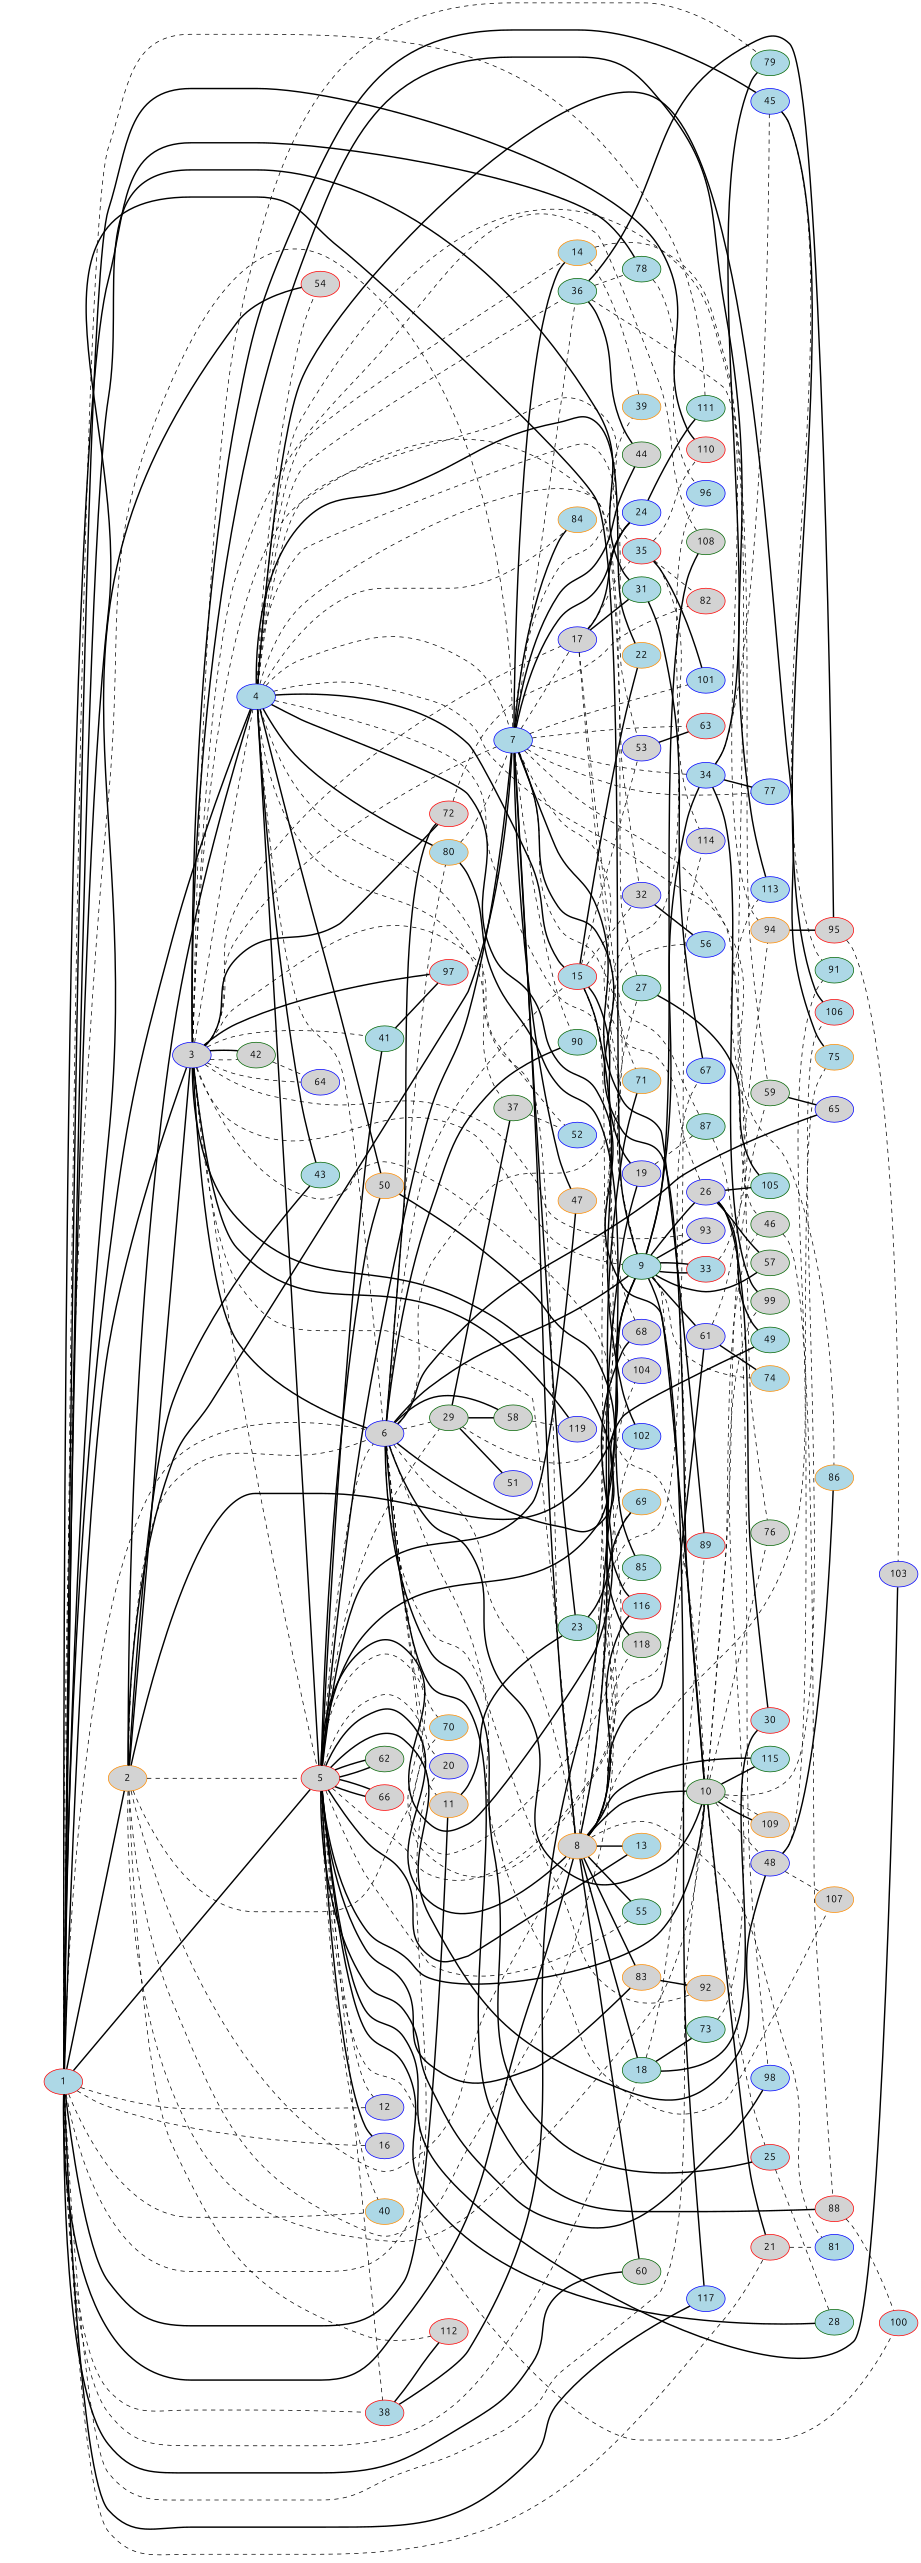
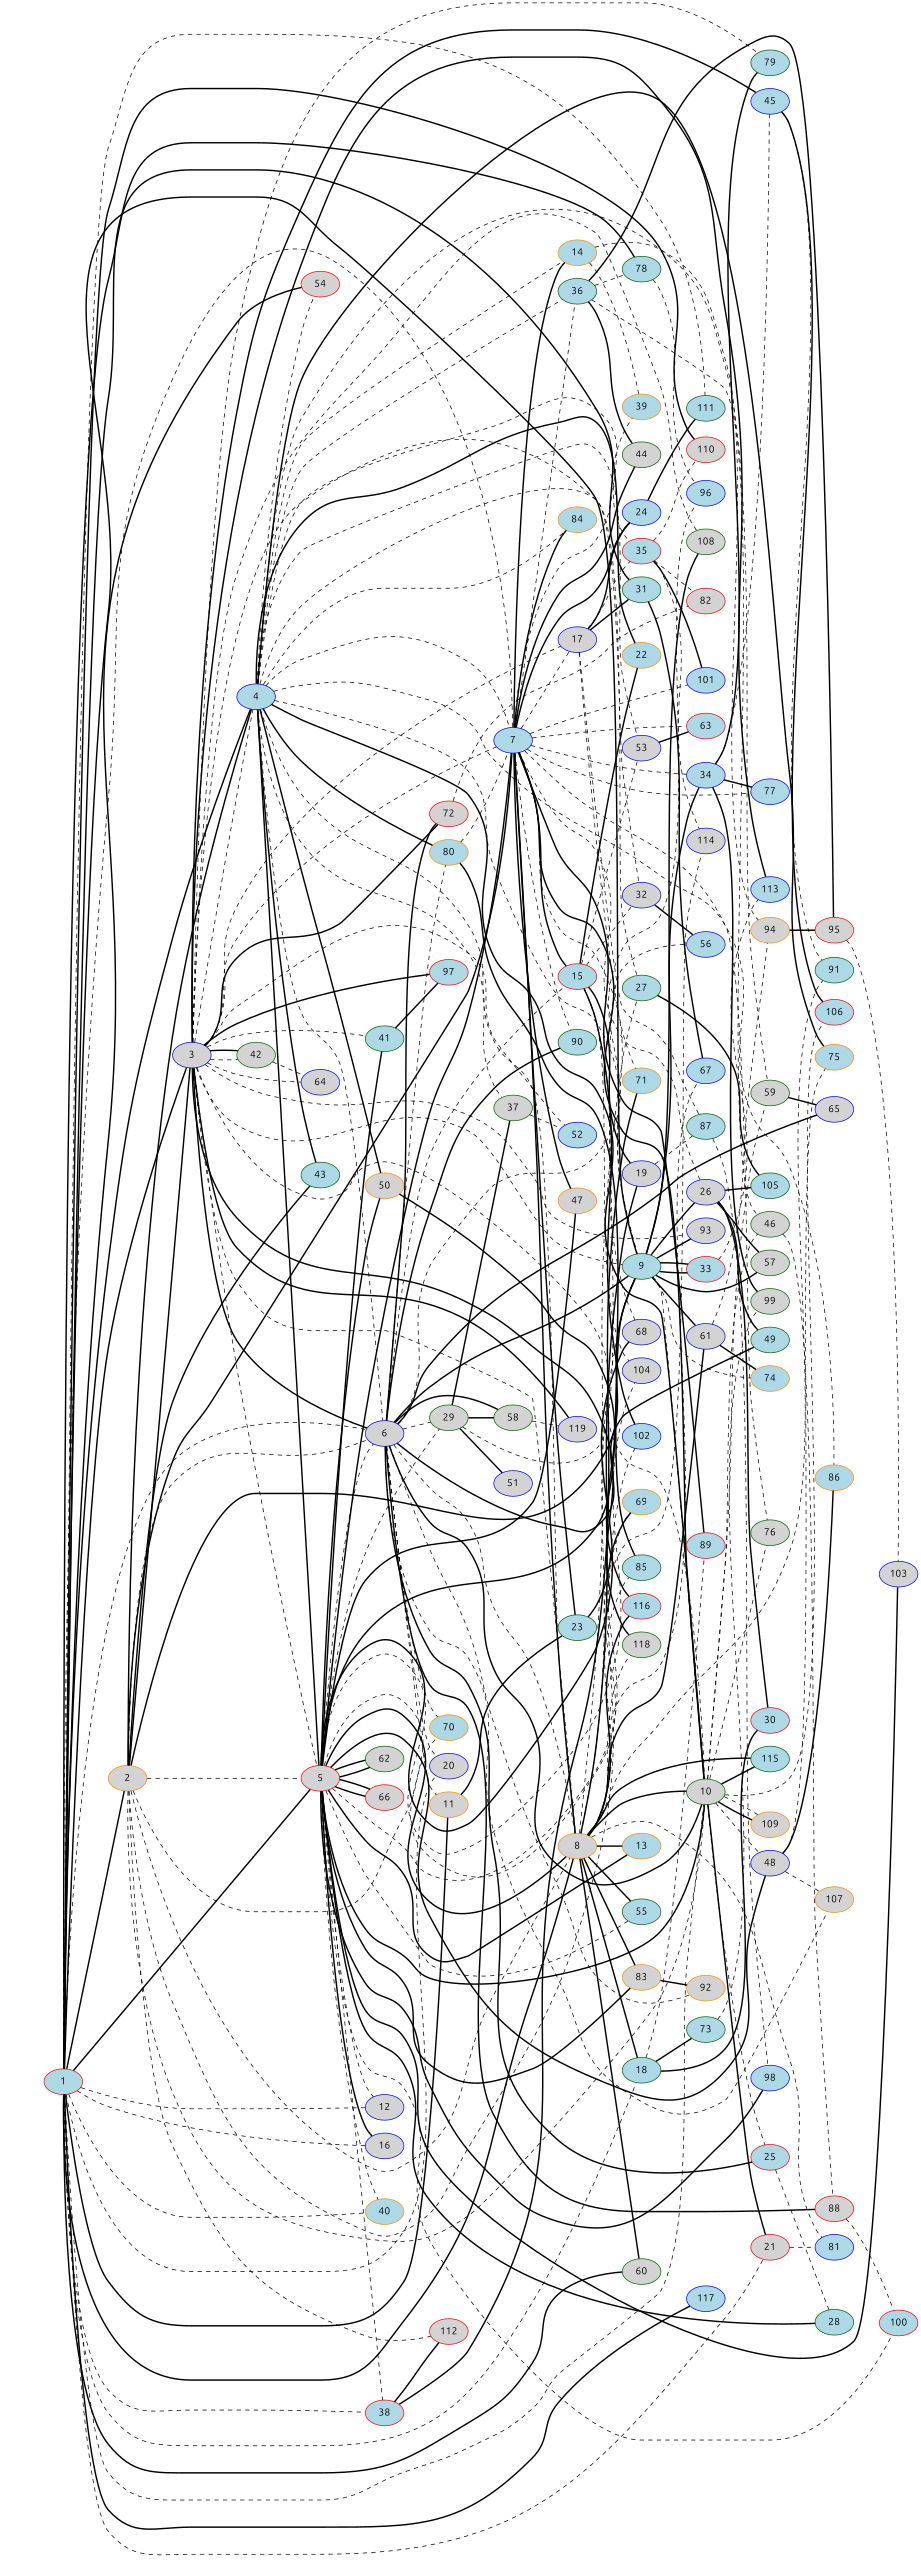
edge "4" -- "15": now "7" -- "15"
edge "9" -- "117": removed
